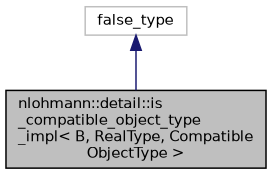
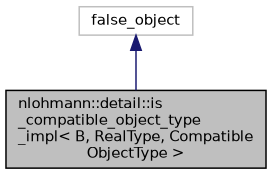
node "false_type": label "false_type" -> "false_object"
